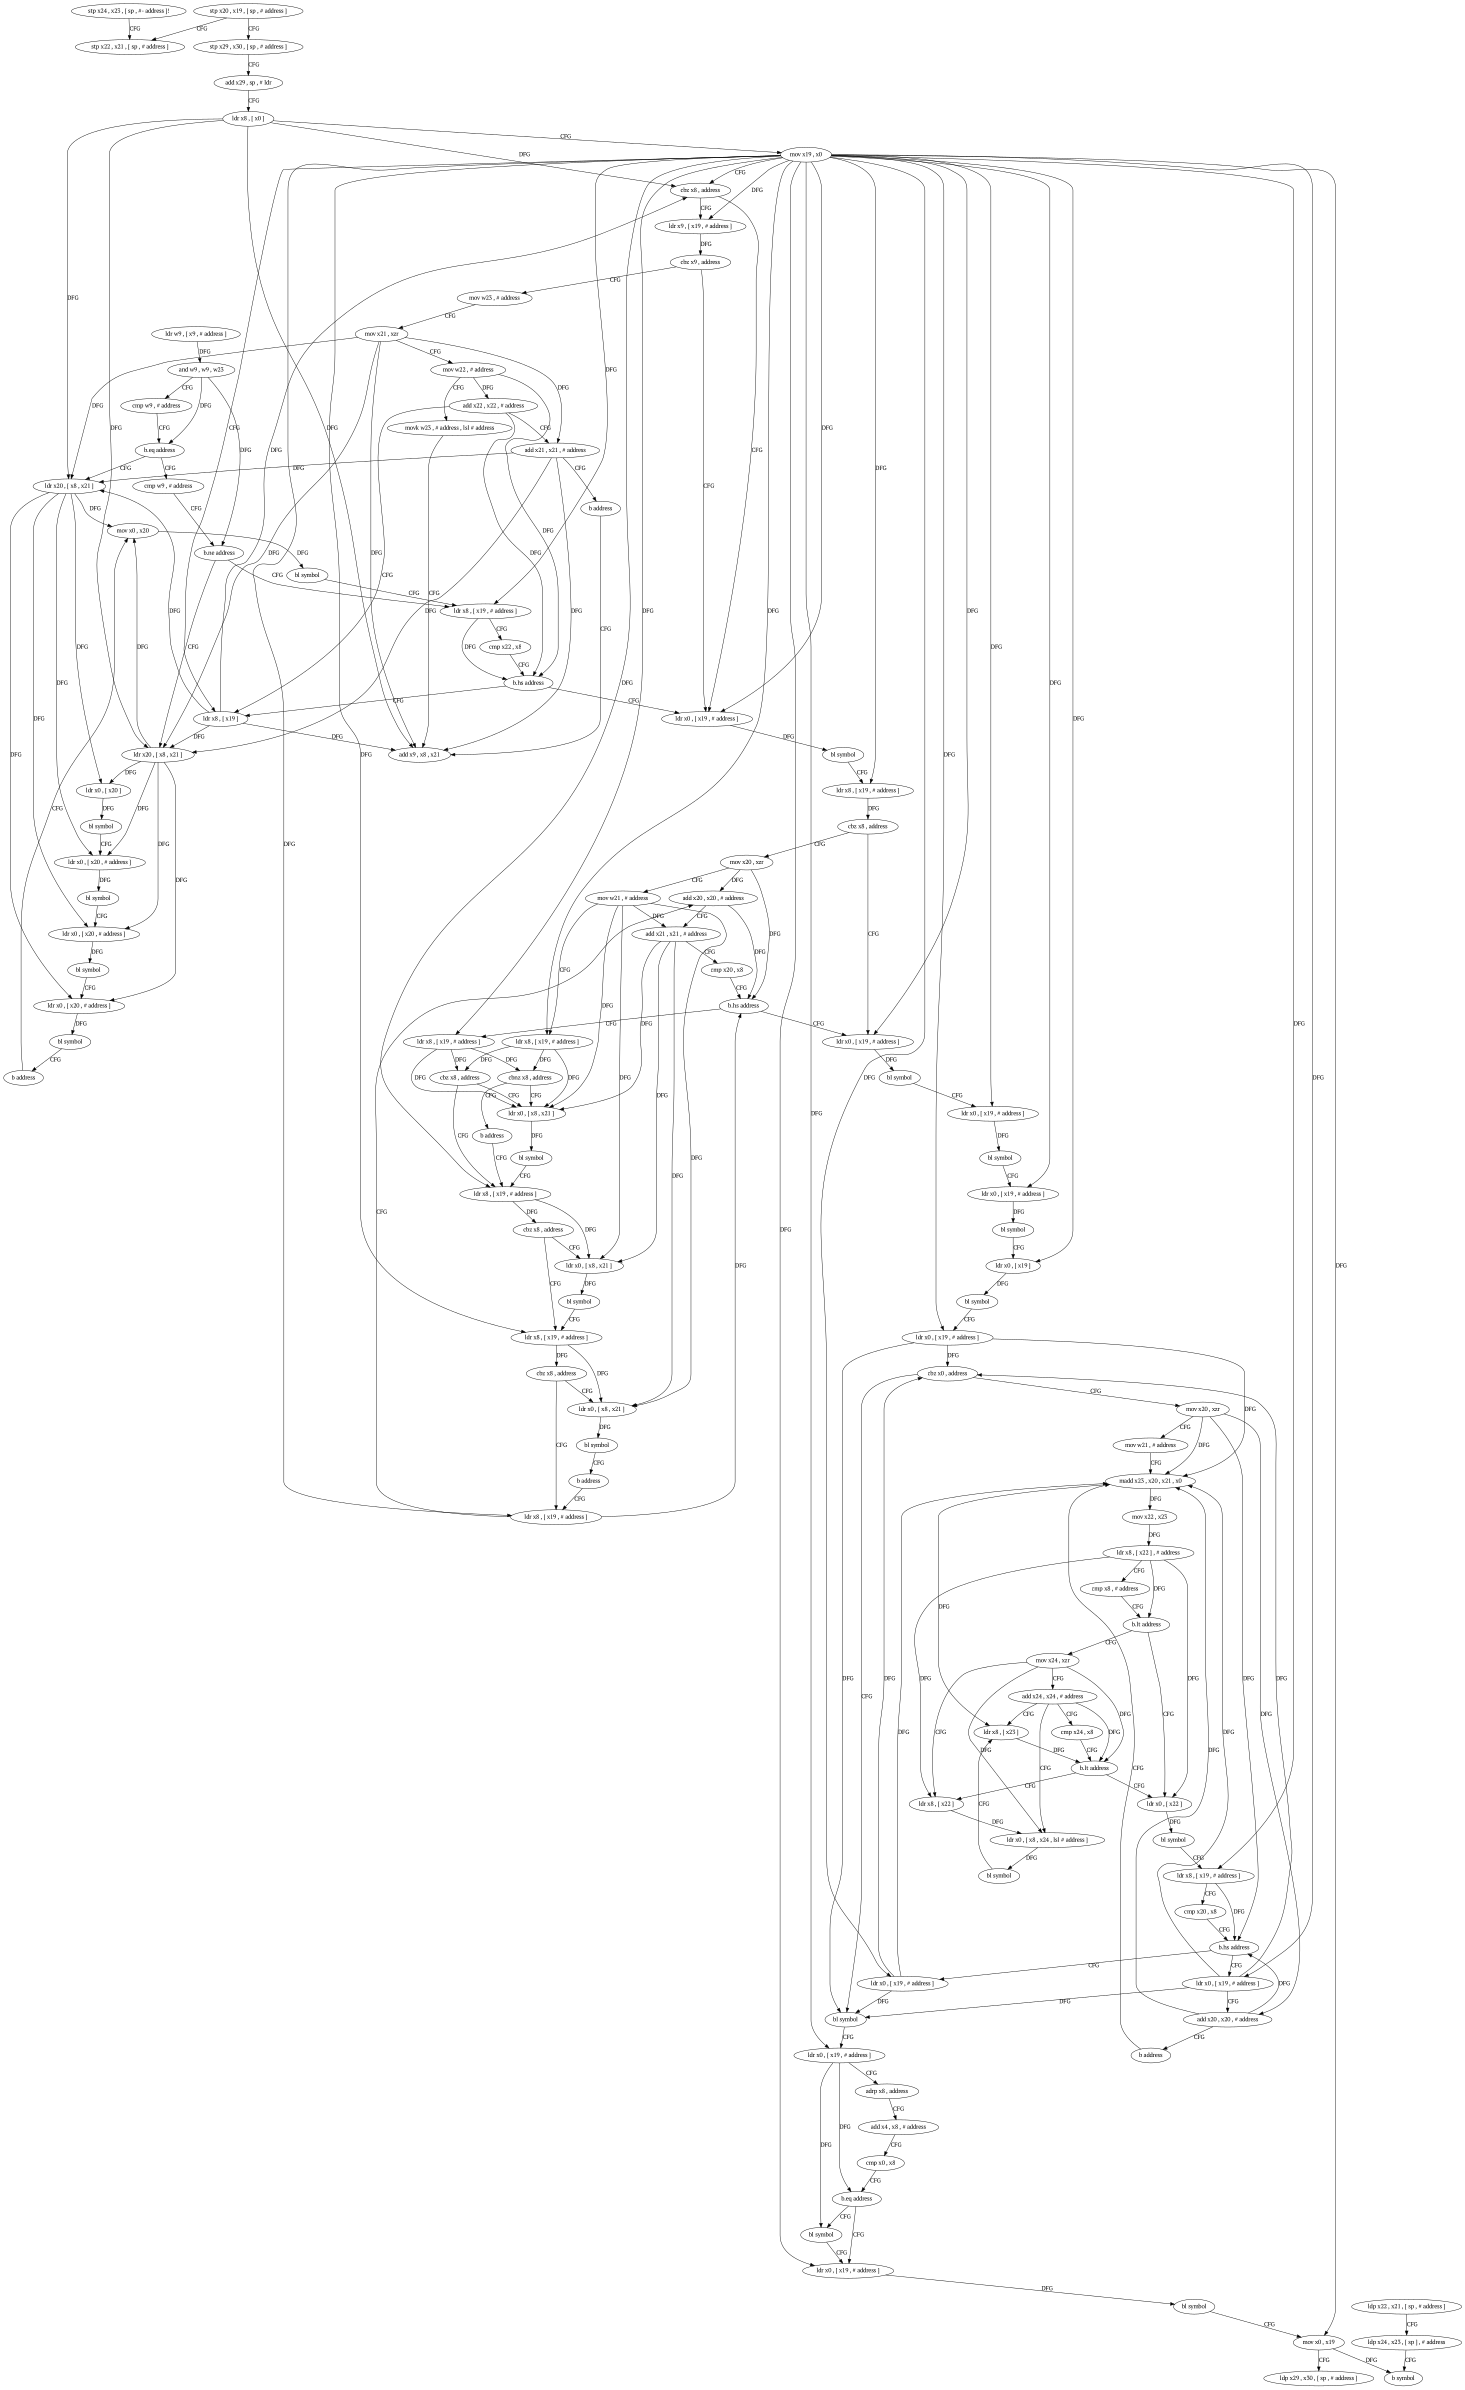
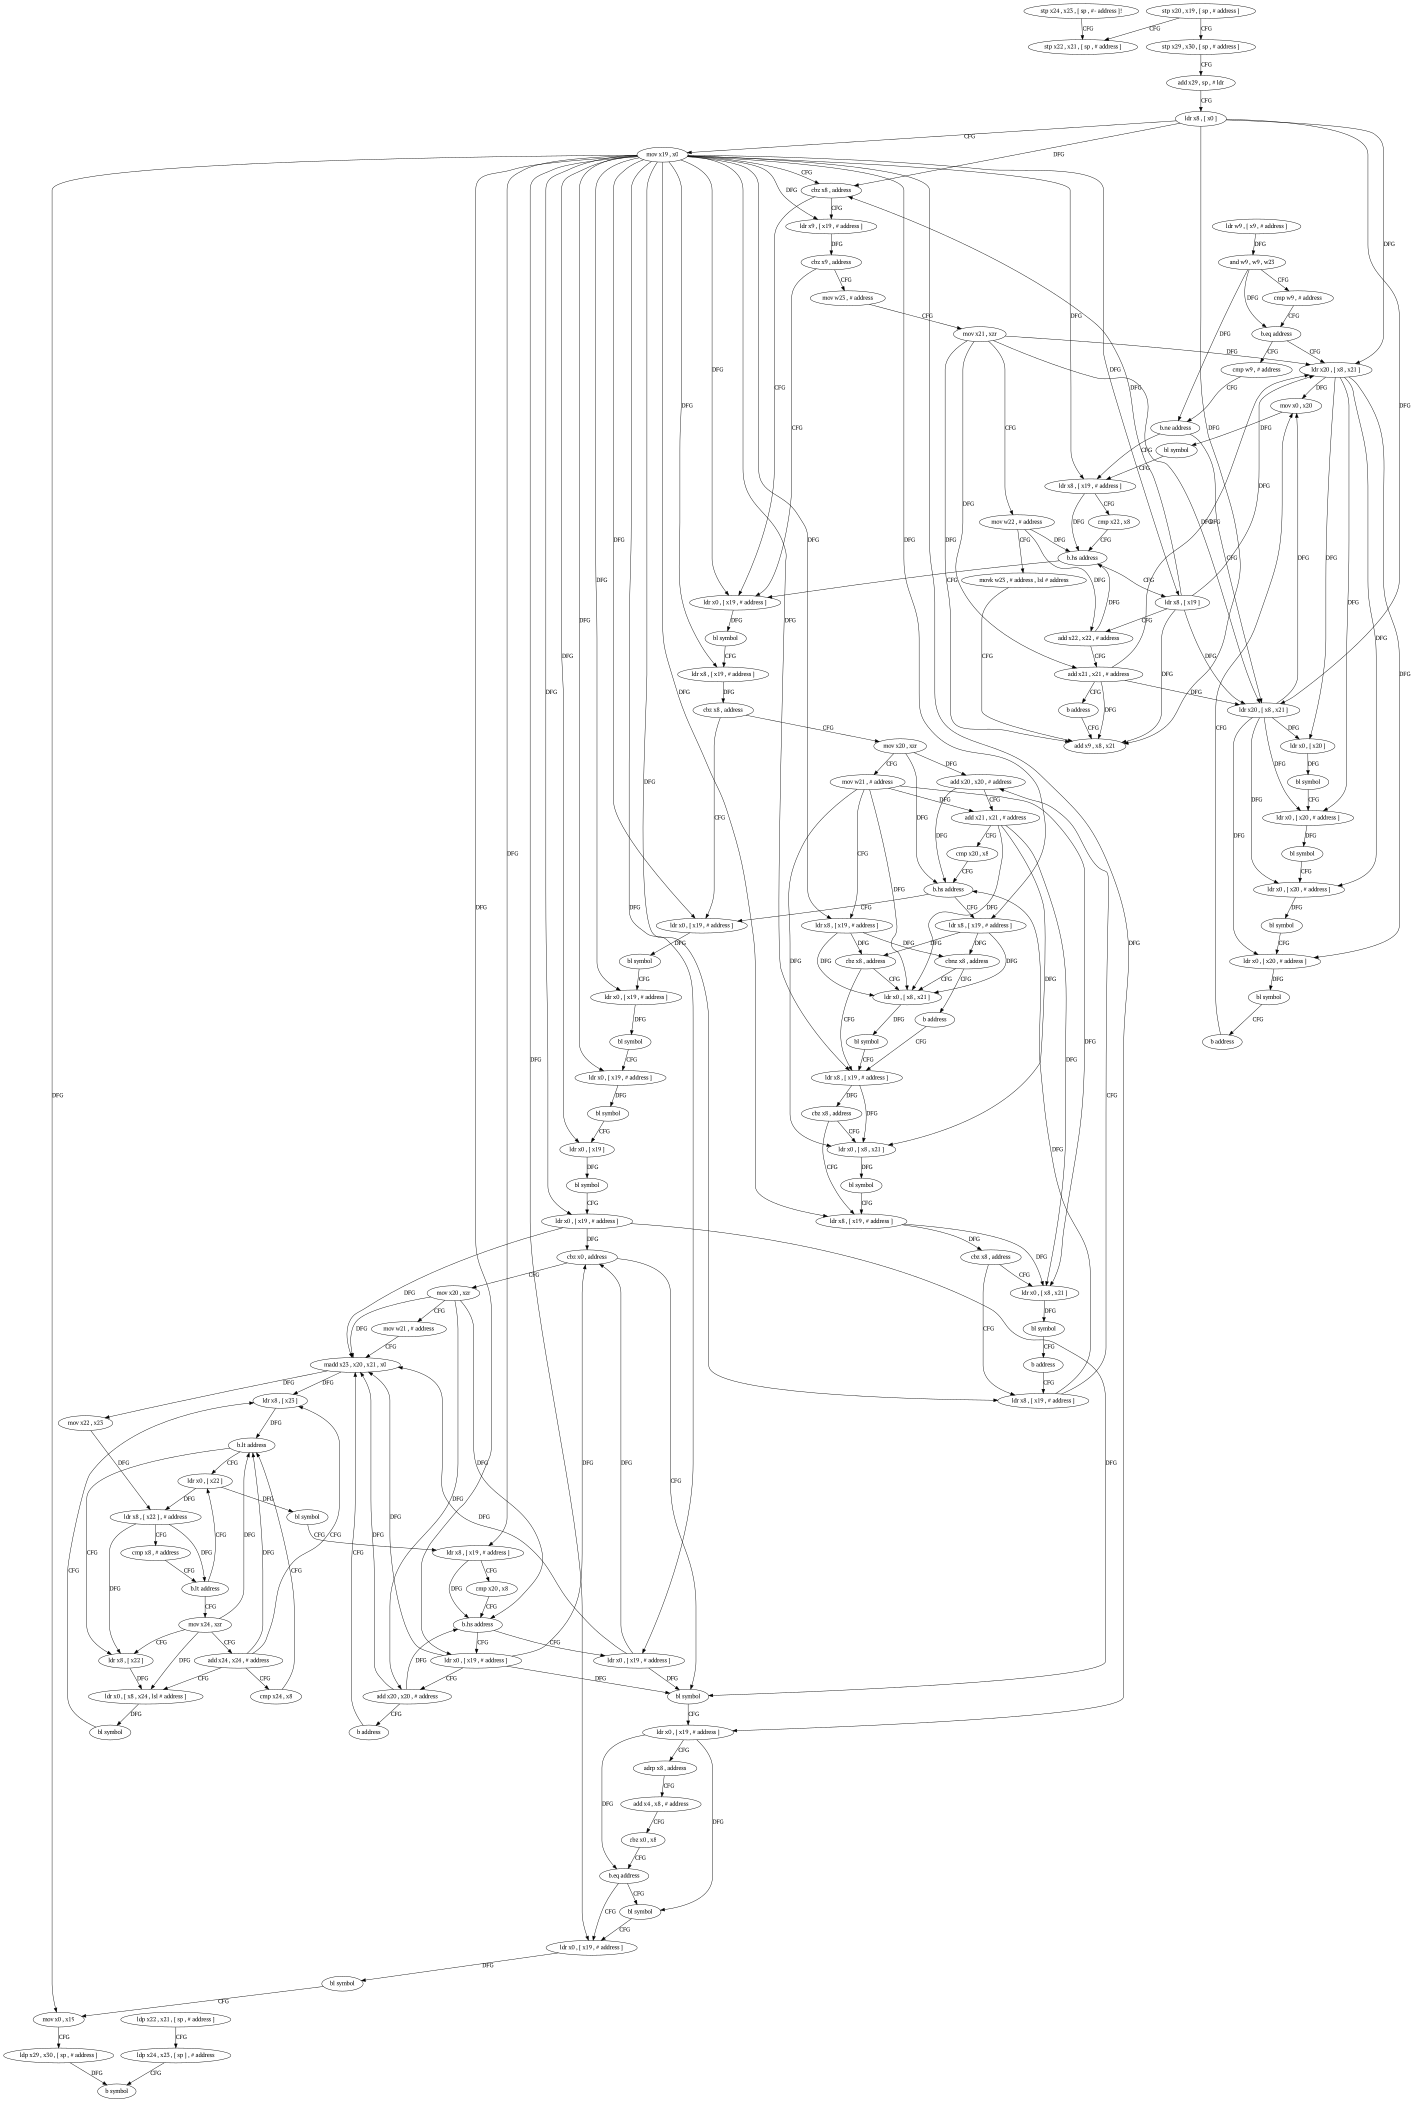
edge "mov x19 , x0" -> "ldr x8 , [ x19 ]": label "CFG" -> "DFG"
edge "add x22 , x22 , # address" -> "ldr x8 , [ x19 ]": reversed
edge "ldr x8 , [ x22 ] , # address" -> "ldr x0 , [ x22 ]": reversed
node "cmp x0 , x8": label "cmp x0 , x8" -> "cbz x0 , x8"
edge "mov x0 , x19" -> "b symbol": now "ldp x29 , x30 , [ sp , # address ]" -> "b symbol"
